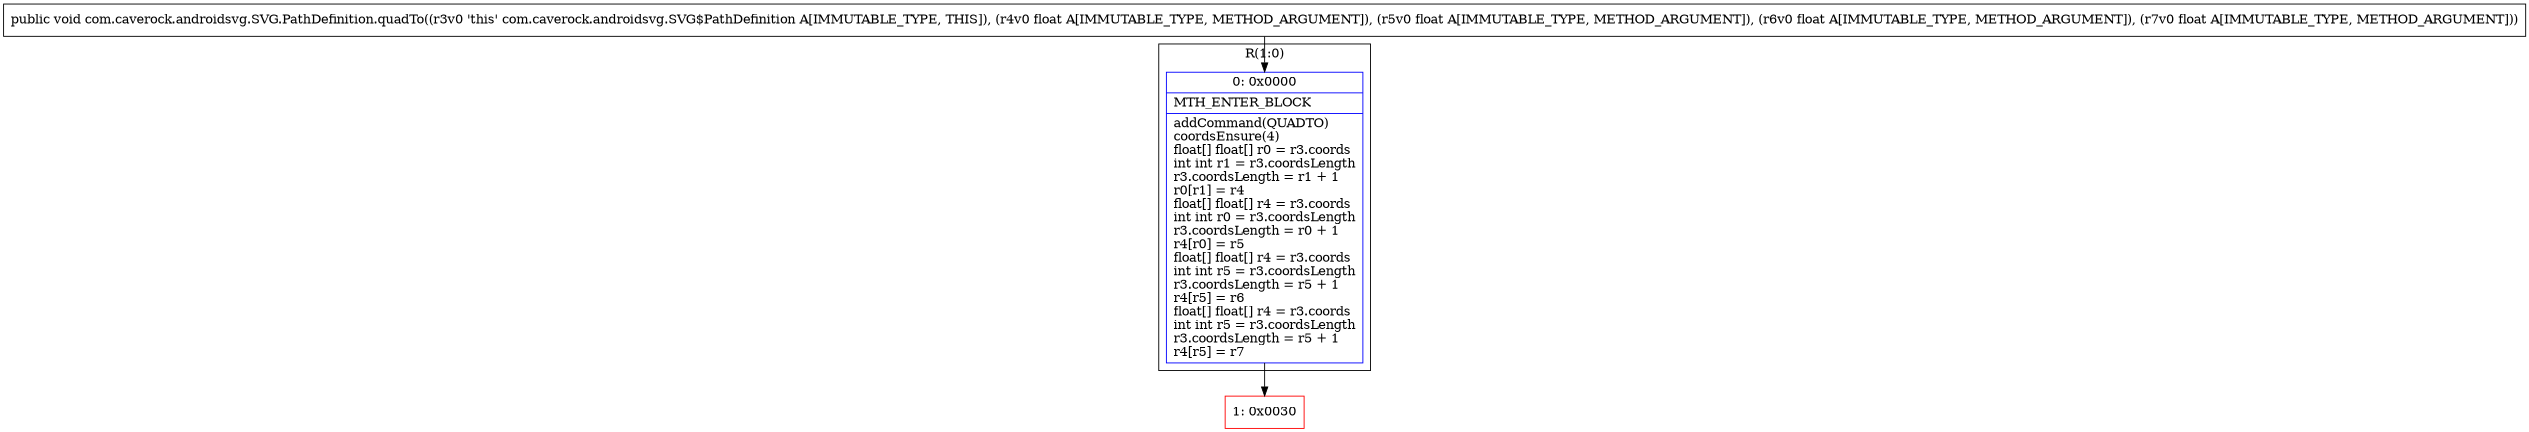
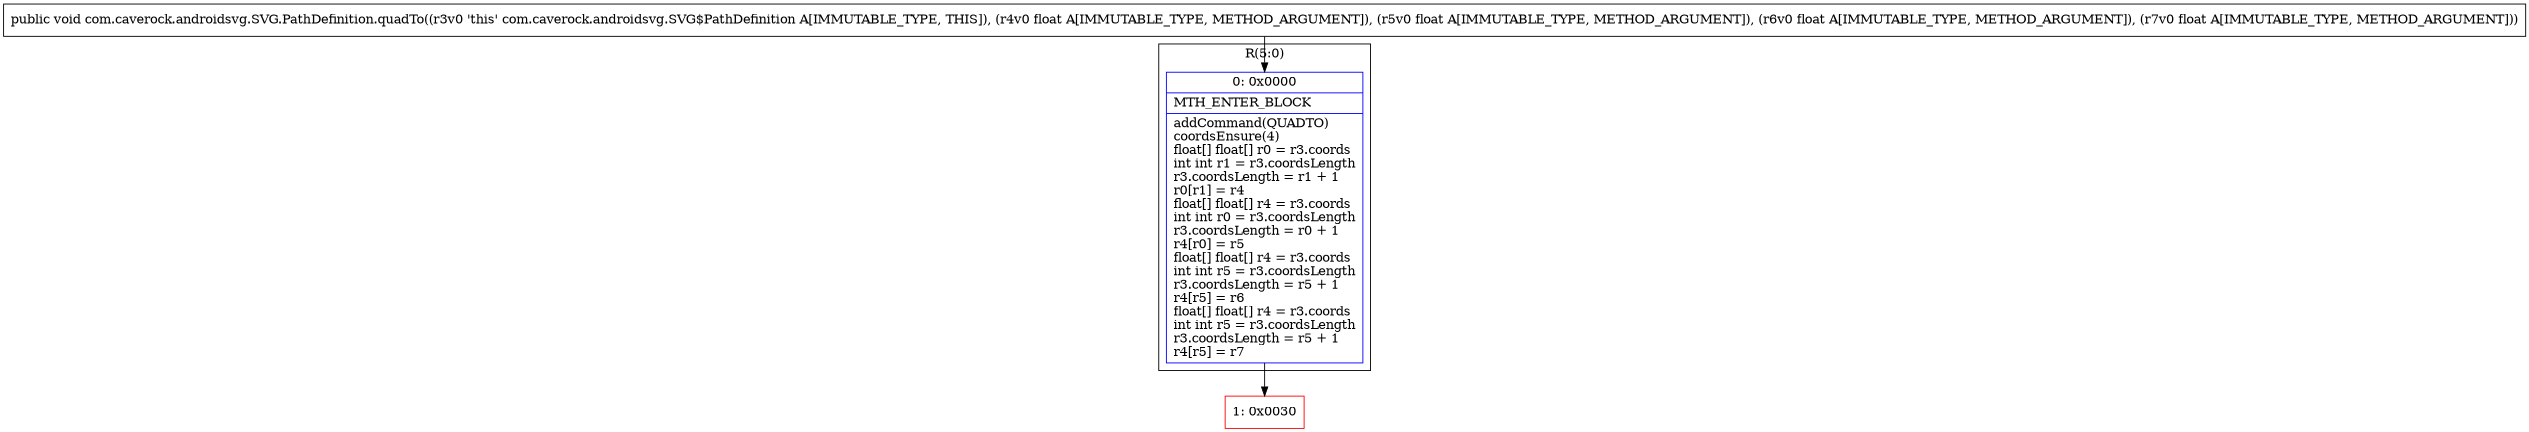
cluster "R(1:0)": label "R(1:0)" -> "R(5:0)"
